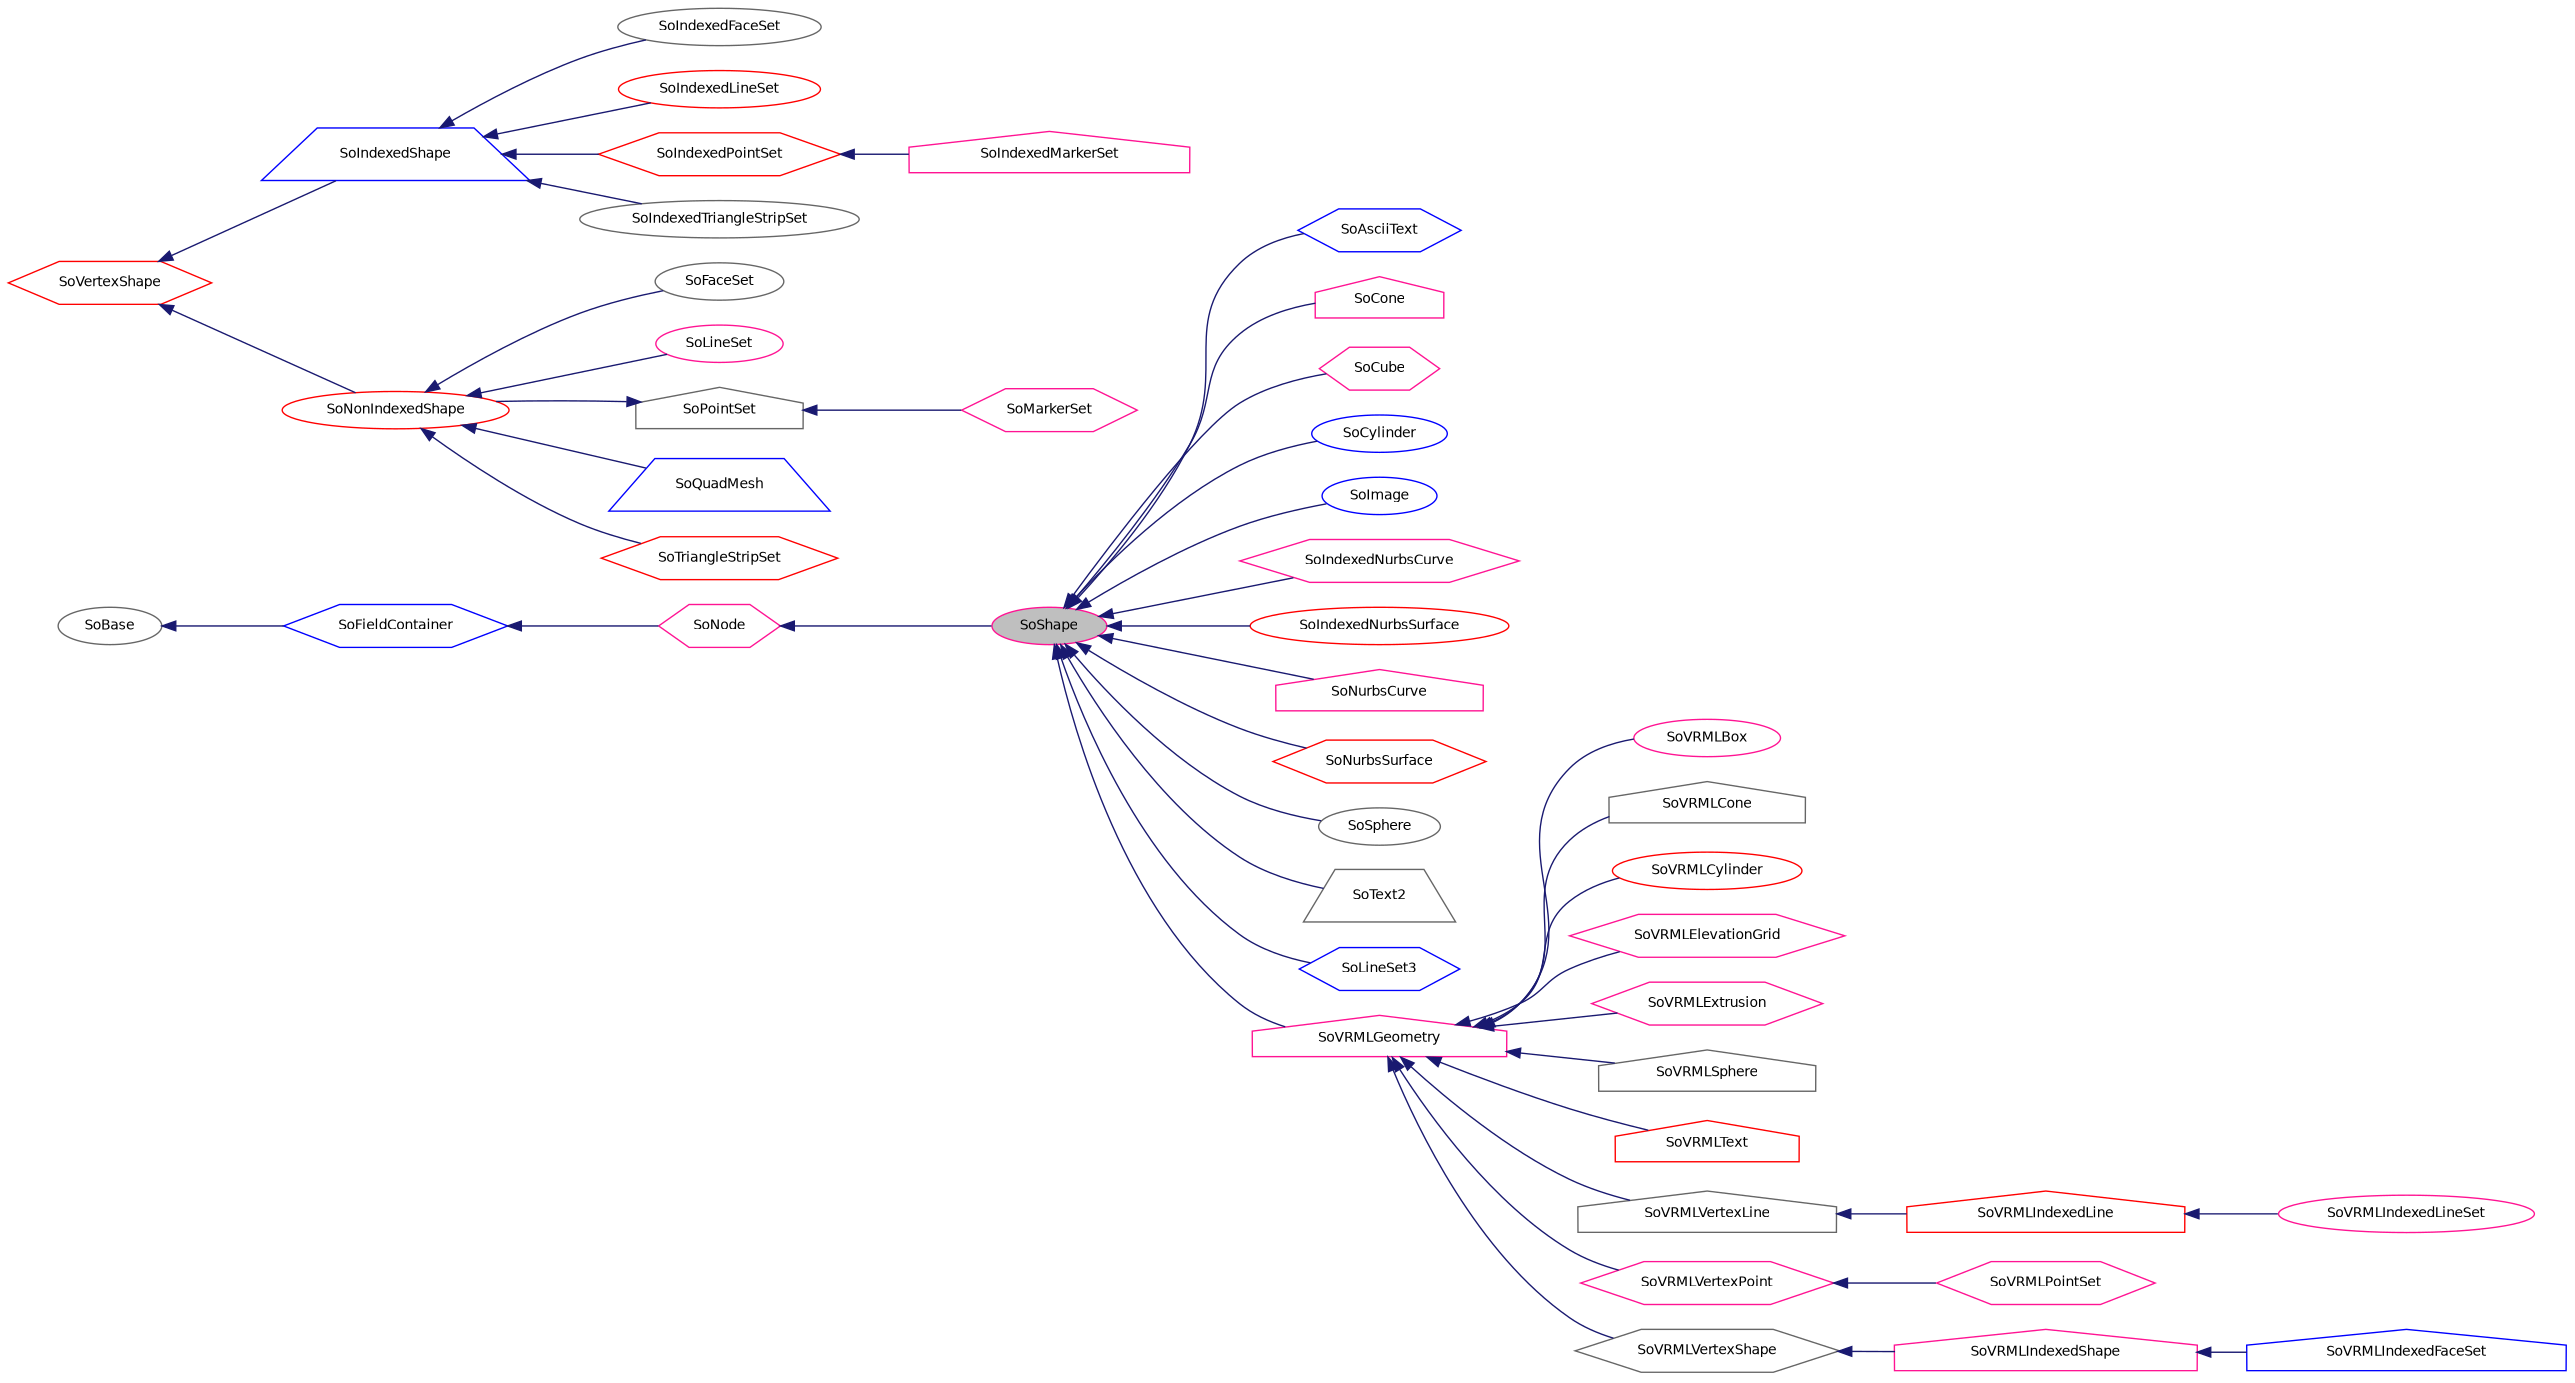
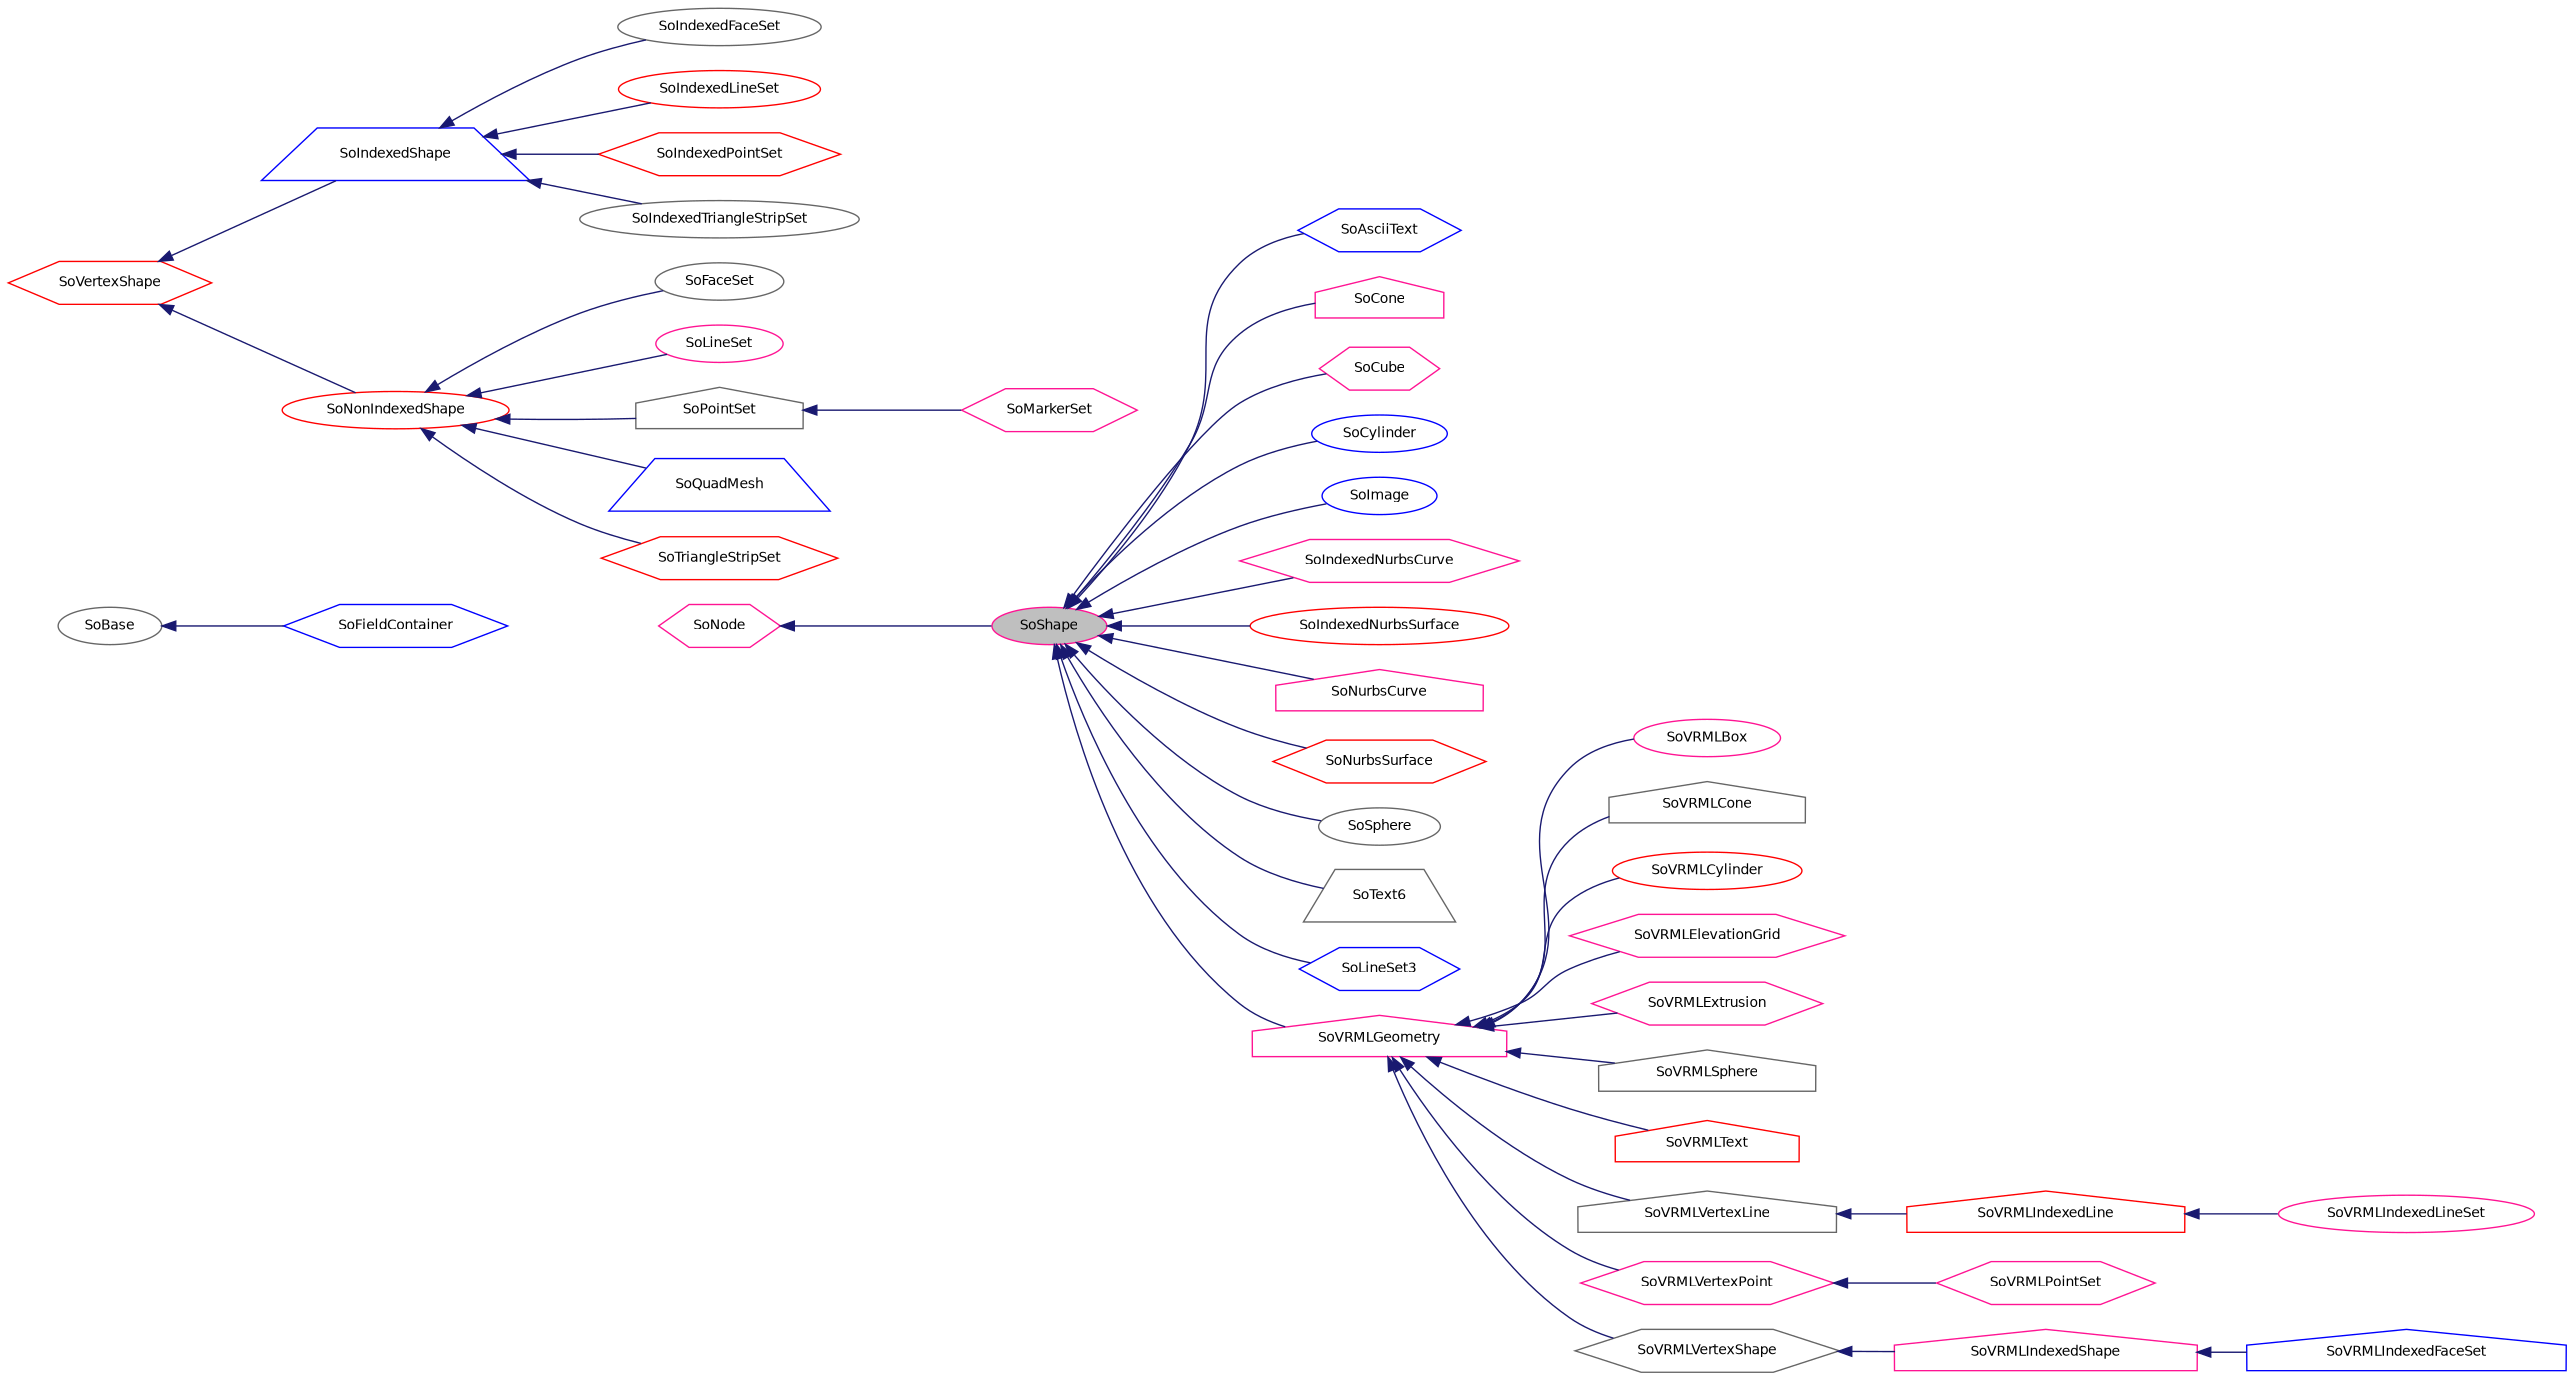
node "SoIndexedMarkerSet": removed
edge "SoNonIndexedShape" -> "SoPointSet": reversed
edge "SoNode" -> "SoFieldContainer": removed
node "SoText2": label "SoText2" -> "SoText6"
